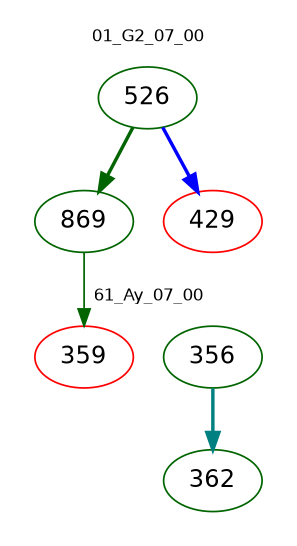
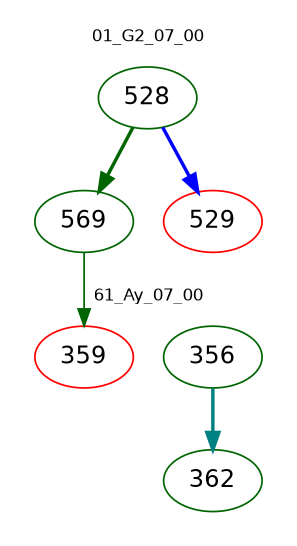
node "526": label "526" -> "528"
node "869": label "869" -> "569"
node "429": label "429" -> "529"
